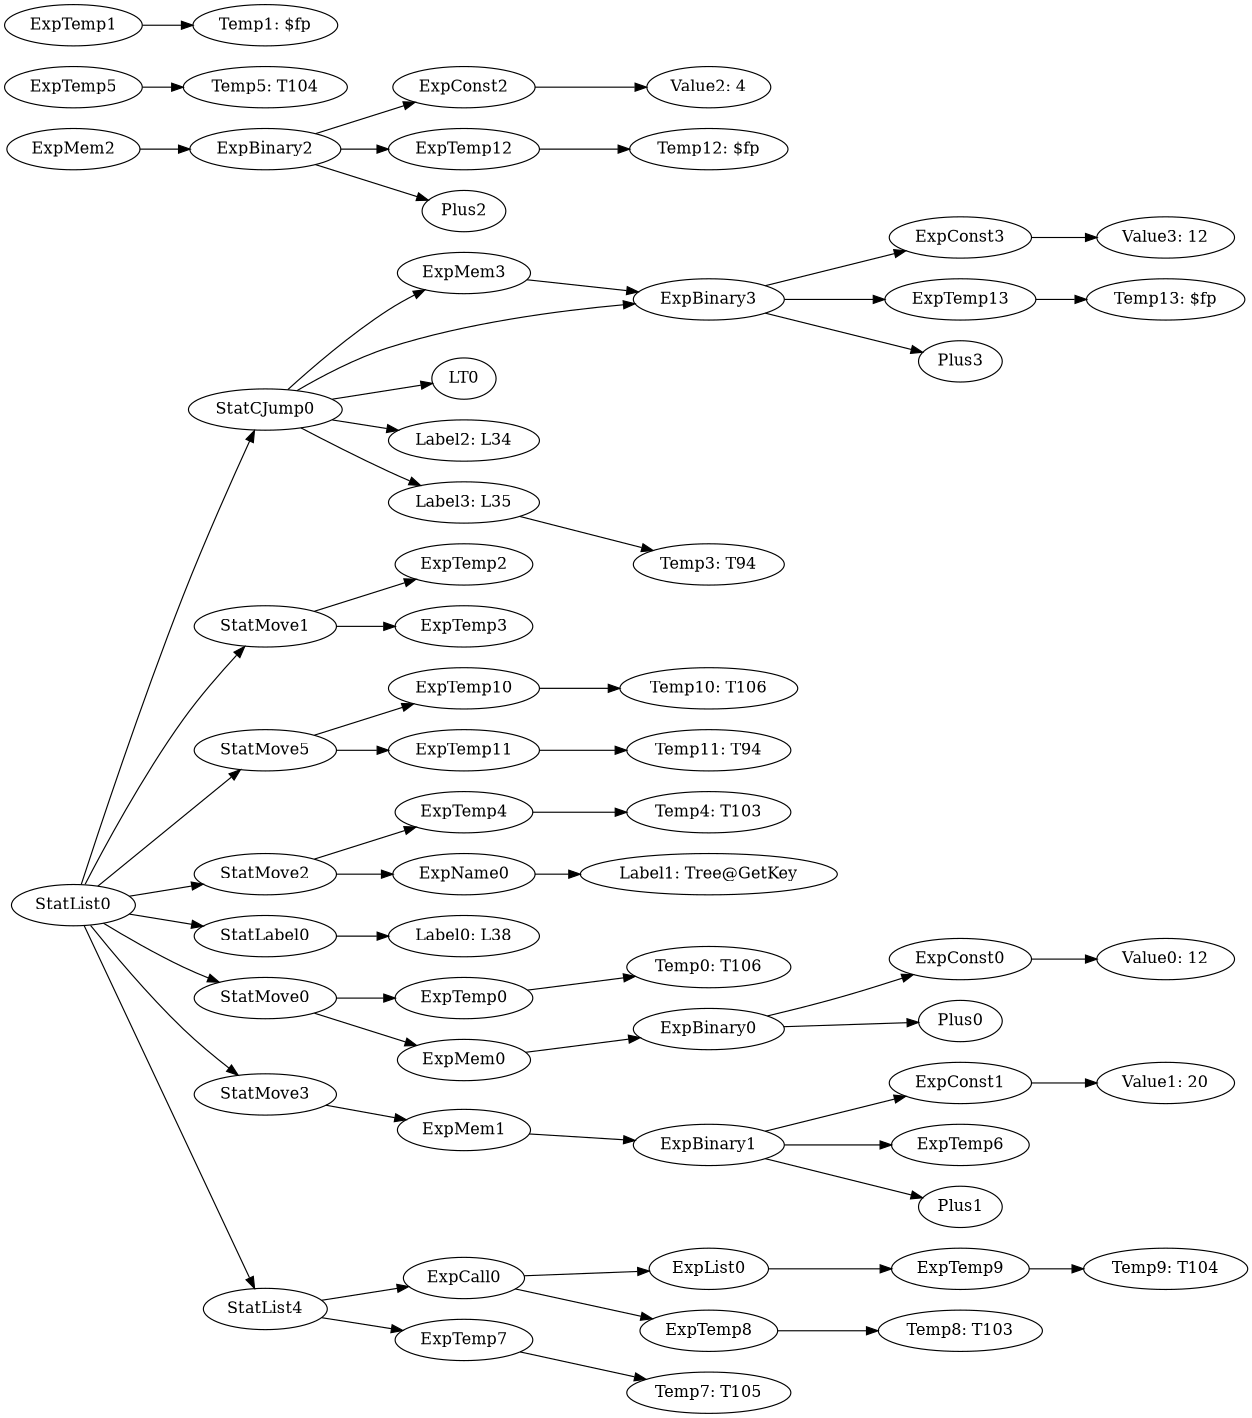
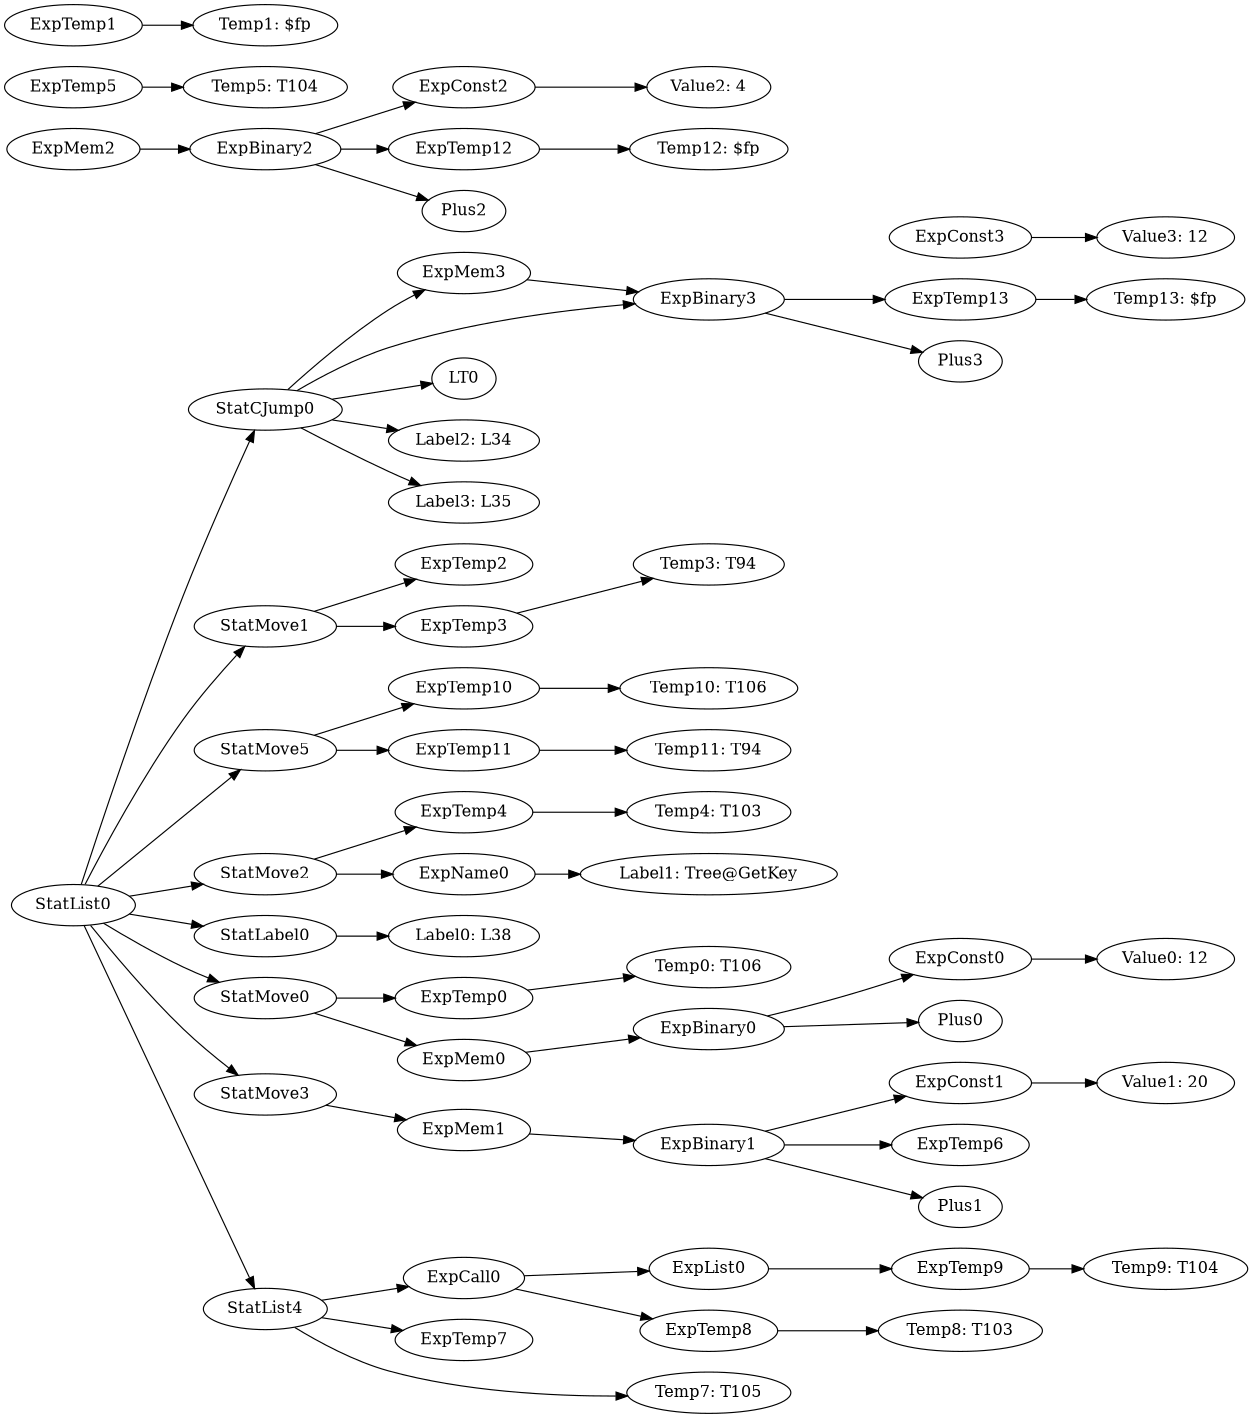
edge "ExpBinary3" -> "ExpConst3": removed
edge "Label3: L35" -> "Temp3: T94": now "ExpTemp3" -> "Temp3: T94"
edge "ExpTemp7" -> "Temp7: T105": now "StatList4" -> "Temp7: T105"
